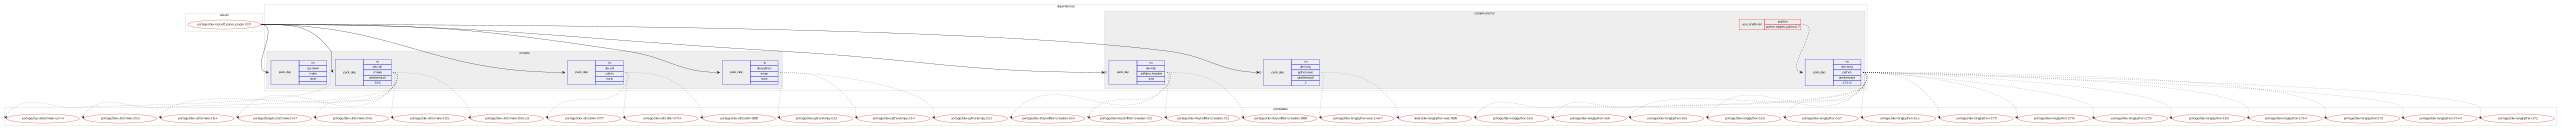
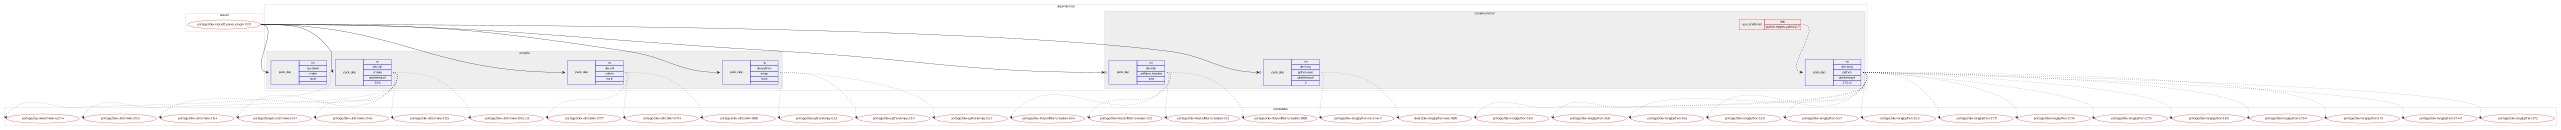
node "use_conditional": text "positive" -> "dep"
node "portage://dev-lang/python-exec-2.4.6-r1": label "portage://dev-lang/python-exec-2.4.6-r1" -> "portage://dev-lang/python-ros-2.4.6-r1"
